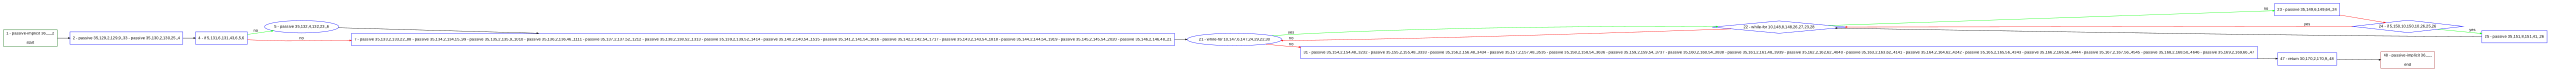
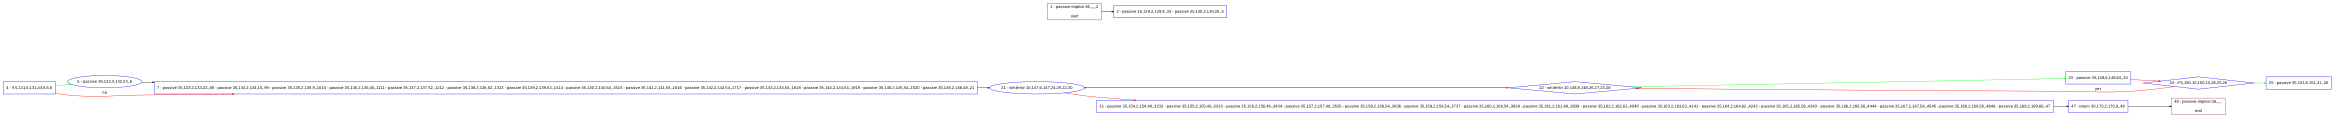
edge "22 - while-for 10,148,8,148,26,27,23,28" -> "23 - passive 35,149,6,149,64,,24": label "no" -> "yes"
edge "21 - while-for 10,147,6,147,24,29,22,30" -> "22 - while-for 10,148,8,148,26,27,23,28": color #00ff00 -> #ff0000
edge "4 - if 5,131,6,131,43,6,5,6" -> "5 - passive 35,132,4,132,23,,6": label "no" -> "yes"
edge "25 - passive 35,151,8,151,41,,26" -> "22 - while-for 10,148,8,148,26,27,23,28": removed
edge "2 - passive 35,129,2,129,9,,33 - passive 35,130,2,130,25,,4" -> "4 - if 5,131,6,131,43,6,5,6": removed
edge "22 - while-for 10,148,8,148,26,27,23,28" -> "21 - while-for 10,147,6,147,24,29,22,30": label "no" -> "yes"
